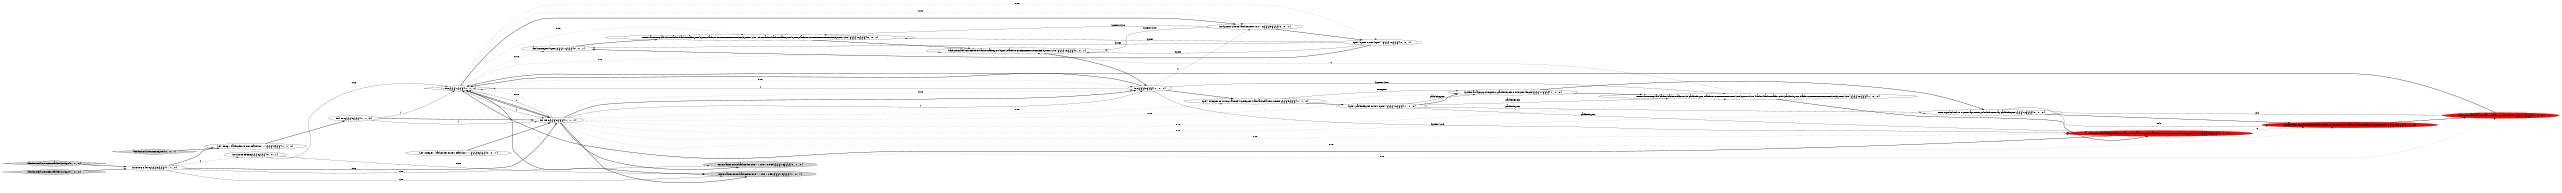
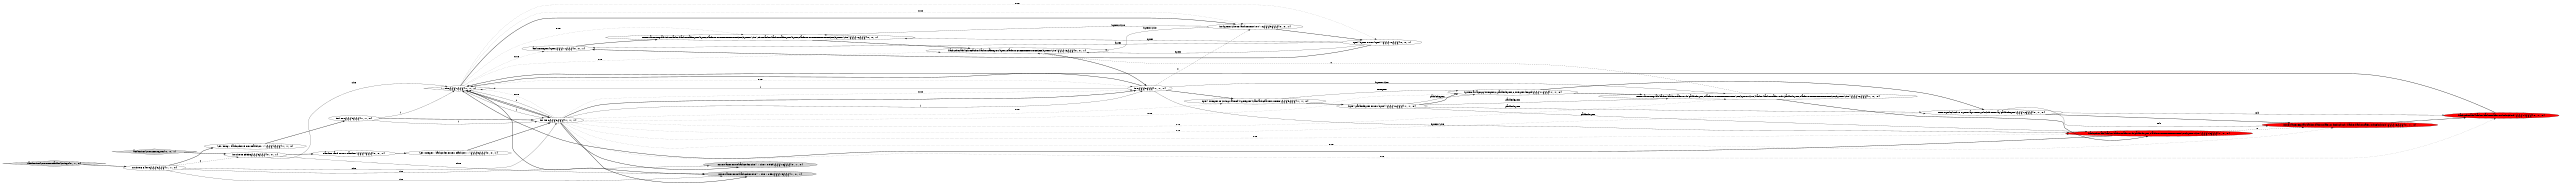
edge "randomizedStressTestBytes['0', '0', '1']" -> "Set<Long> hashcodes = new HashSet<>()@@@4@@@['1', '1', '0']": now "randomizedStressTestBytes['0', '0', '1']" -> "int size = 65536@@@3@@@['0', '0', '1']"
node "Random rand = new Random()@@@4@@@['0', '0', '1']": added
edge "int size = 64000@@@3@@@['1', '1', '0']" -> "int i = 0@@@6@@@['1', '1', '1']": style bold -> solid
node "randomizedStressTestPaddedStrings['1', '0', '0']": removed
